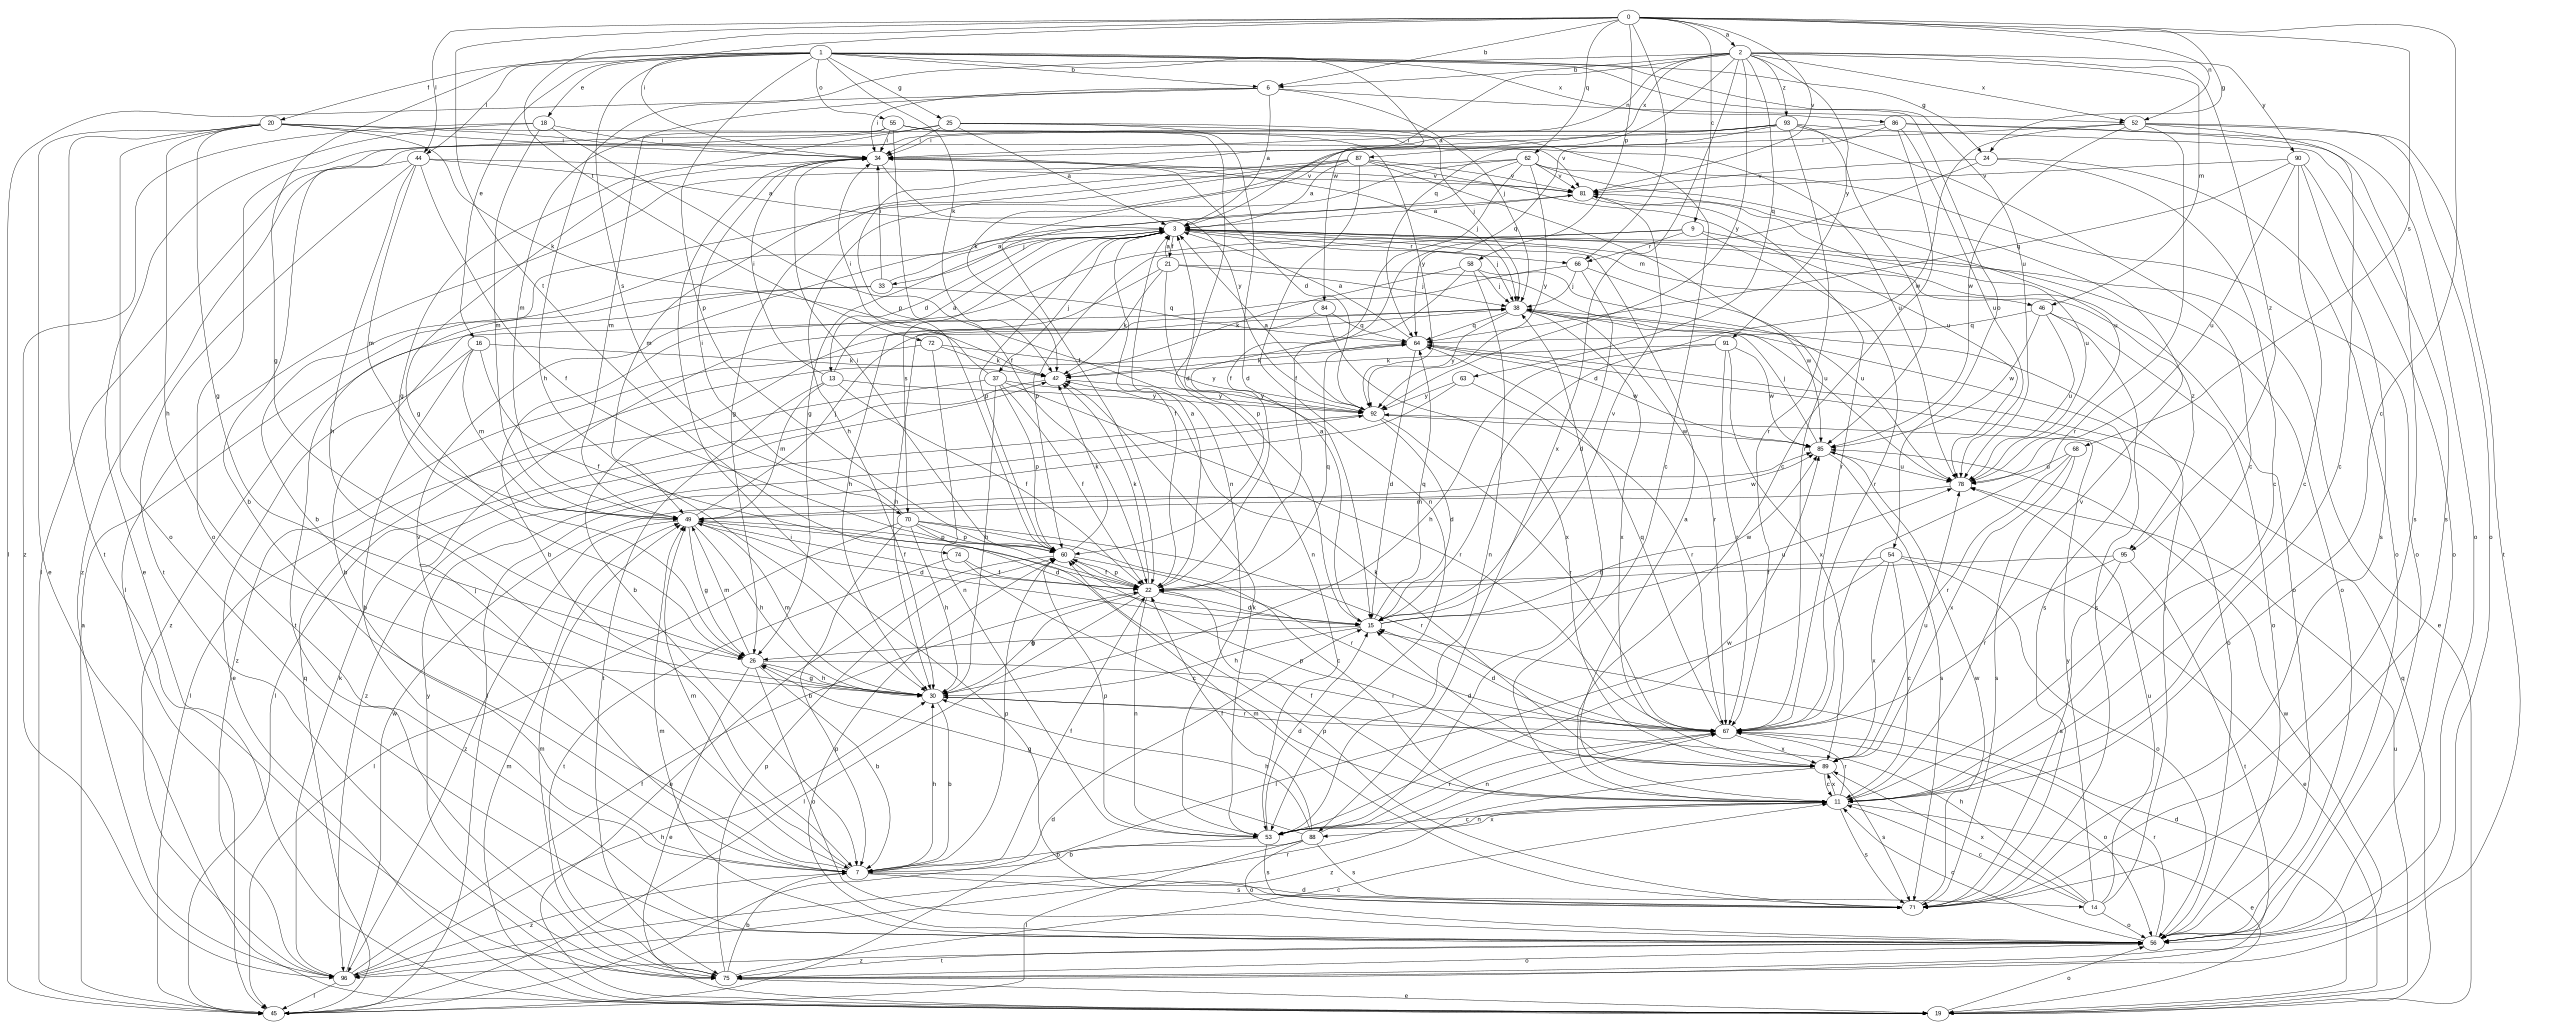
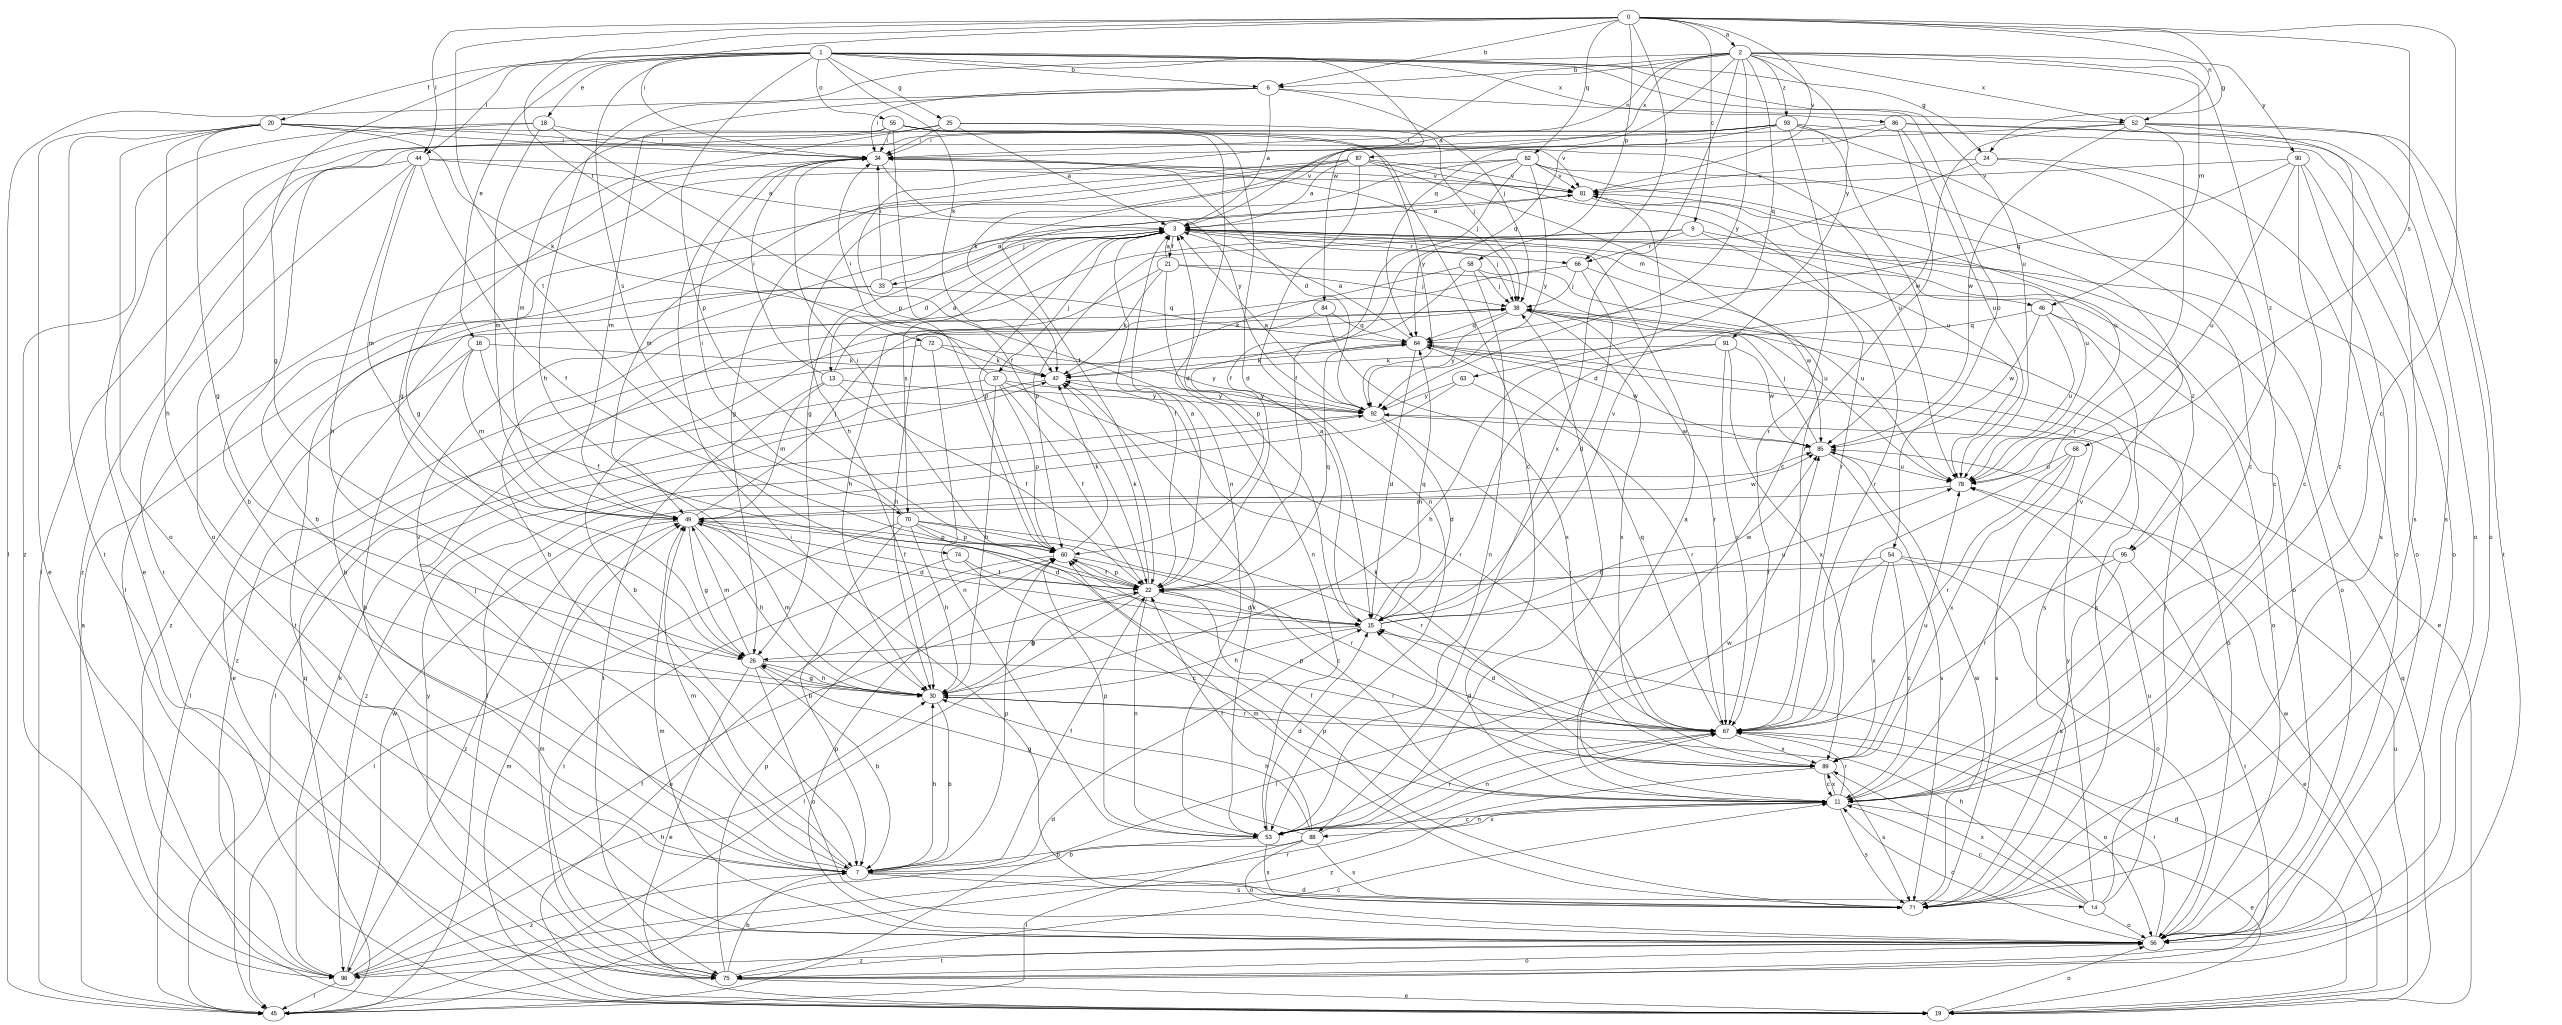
edge "25" -> "11": now "55" -> "11"
